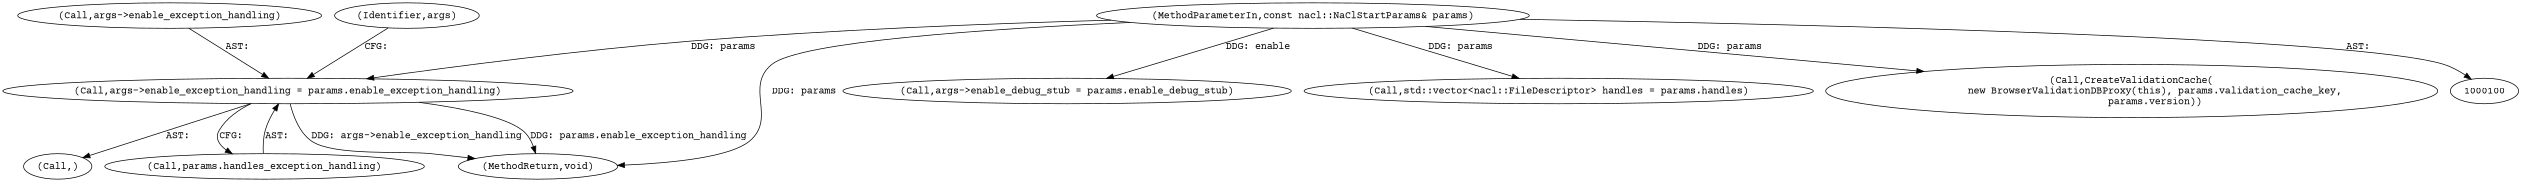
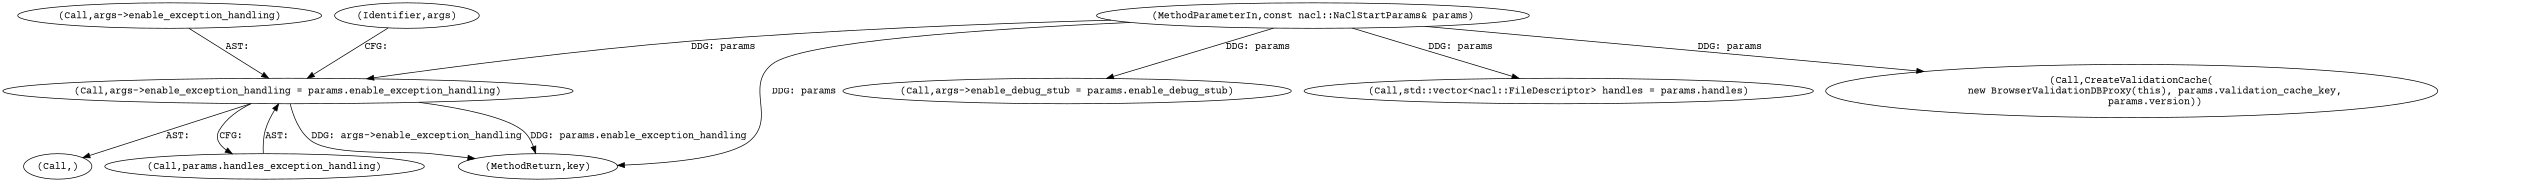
edge "(MethodParameterIn,const nacl::NaClStartParams& params)" -> "(Call,args->enable_debug_stub = params.enable_debug_stub)": label "DDG: enable" -> "DDG: params"
node "1000100": removed
node "(MethodReturn,void)": label "(MethodReturn,void)" -> "(MethodReturn,key)"
